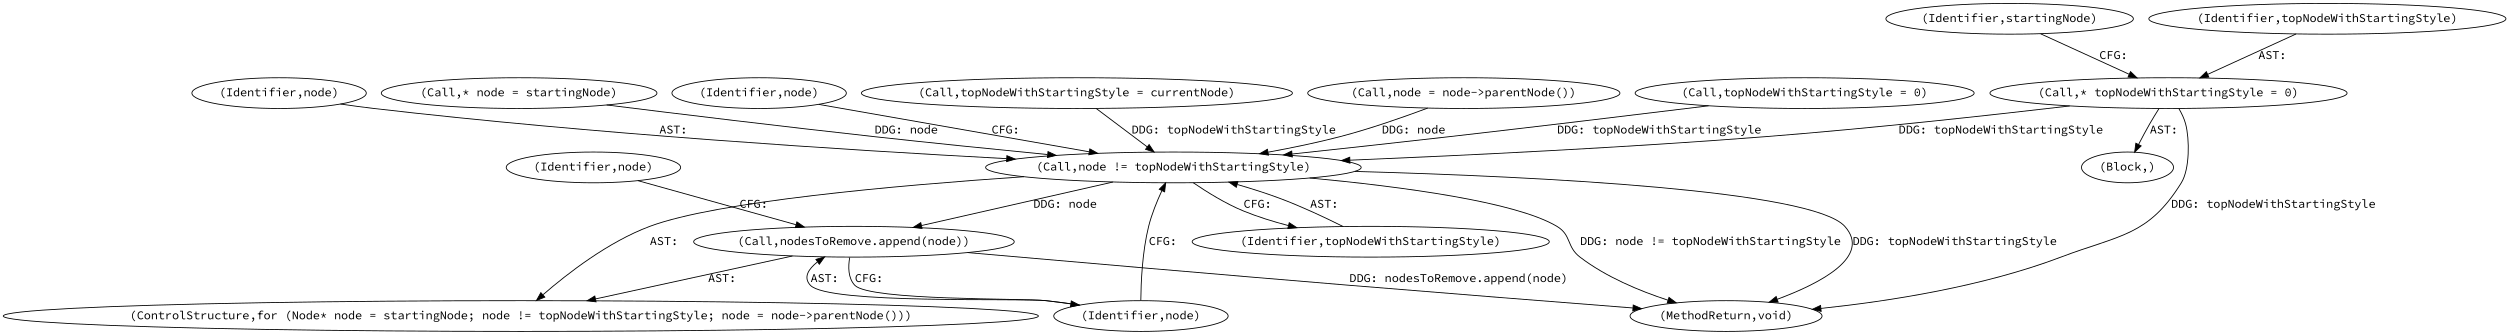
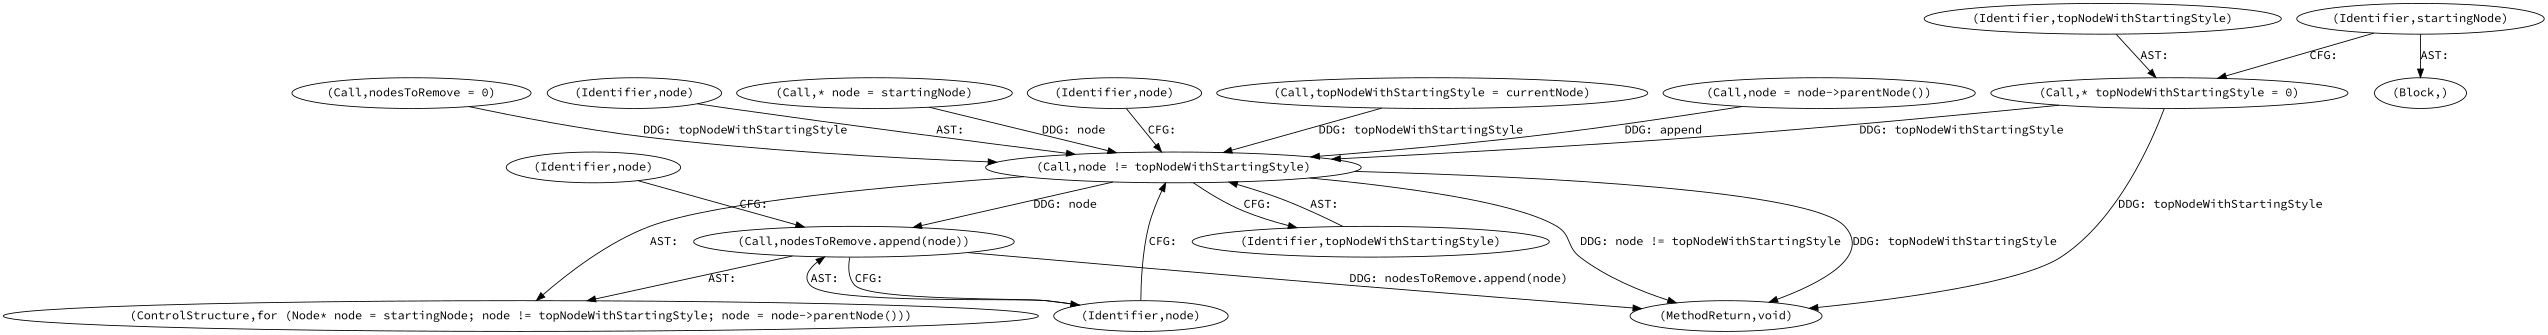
node "(Call,topNodeWithStartingStyle = 0)": label "(Call,topNodeWithStartingStyle = 0)" -> "(Call,nodesToRemove = 0)"
edge "(Call,* topNodeWithStartingStyle = 0)" -> "(Block,)": now "(Identifier,startingNode)" -> "(Block,)"
edge "(Call,node = node->parentNode())" -> "(Call,node != topNodeWithStartingStyle)": label "DDG: node" -> "DDG: append"
